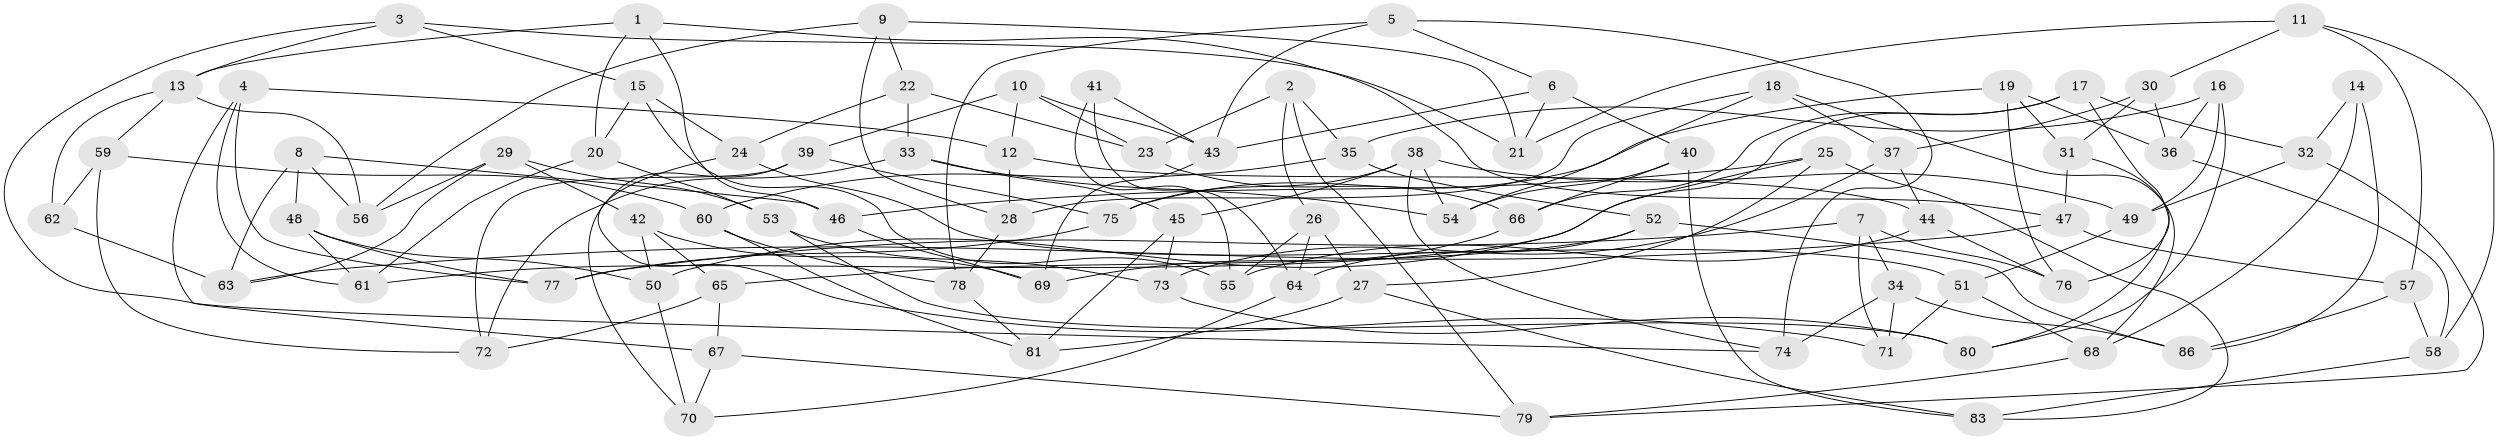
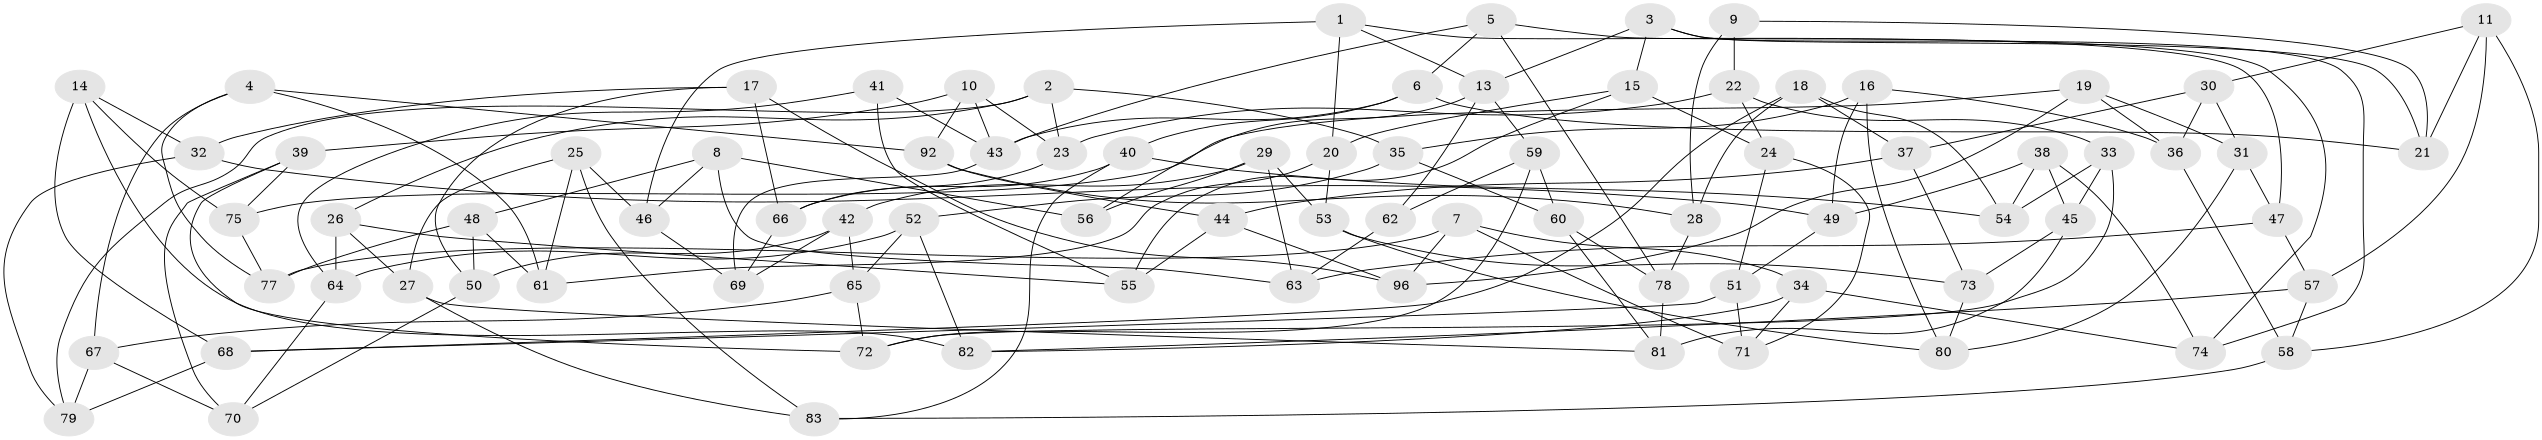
edge "9" -- "56": removed
node "12": label "12" -> "92"
edge "38" -- "75": now "14" -- "75"
node "76": label "76" -> "96"
node "86": label "86" -> "82"
